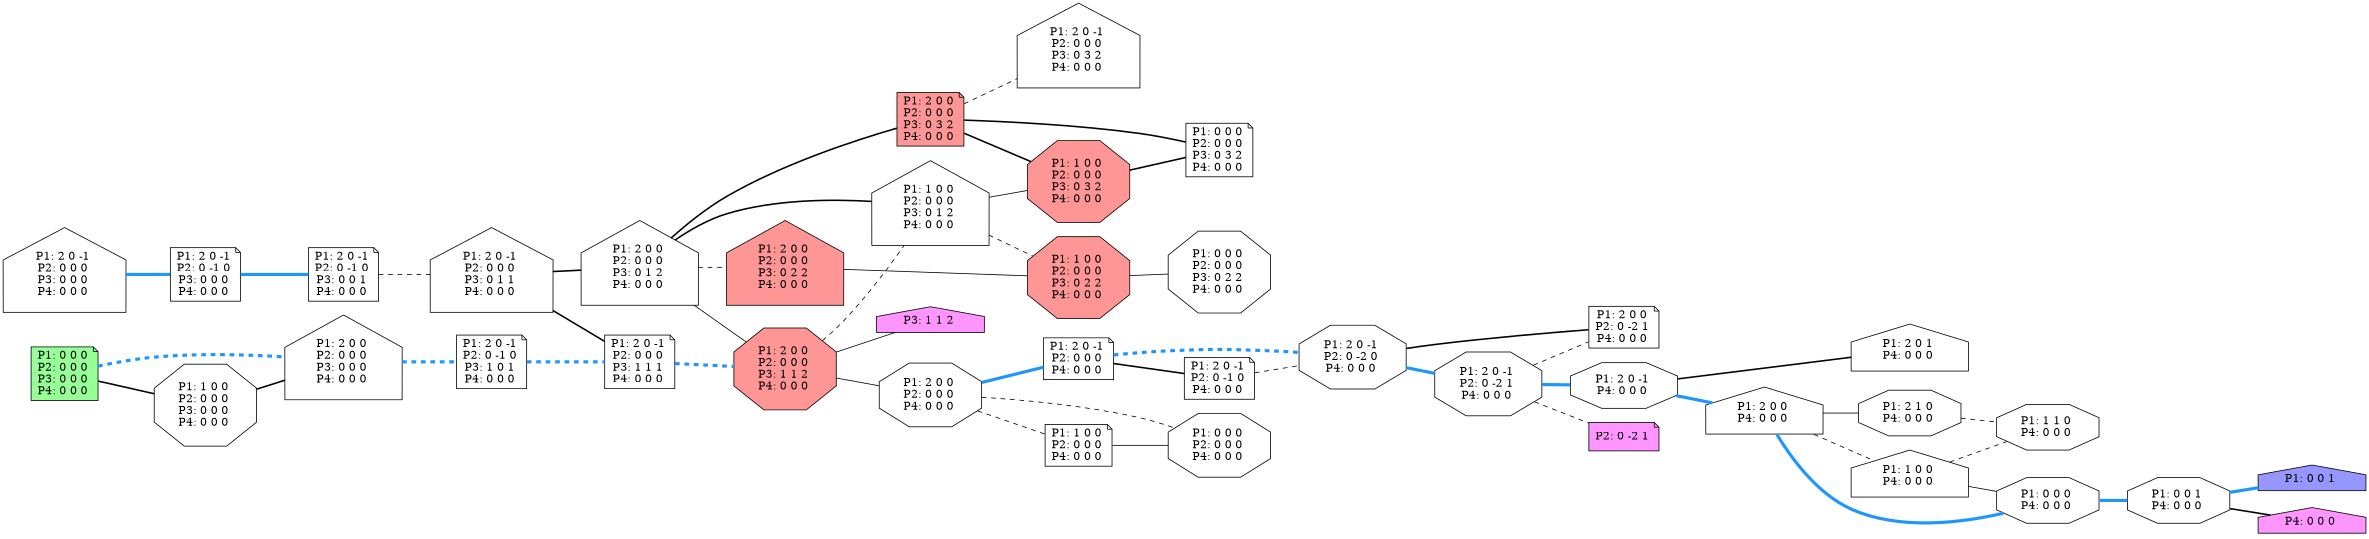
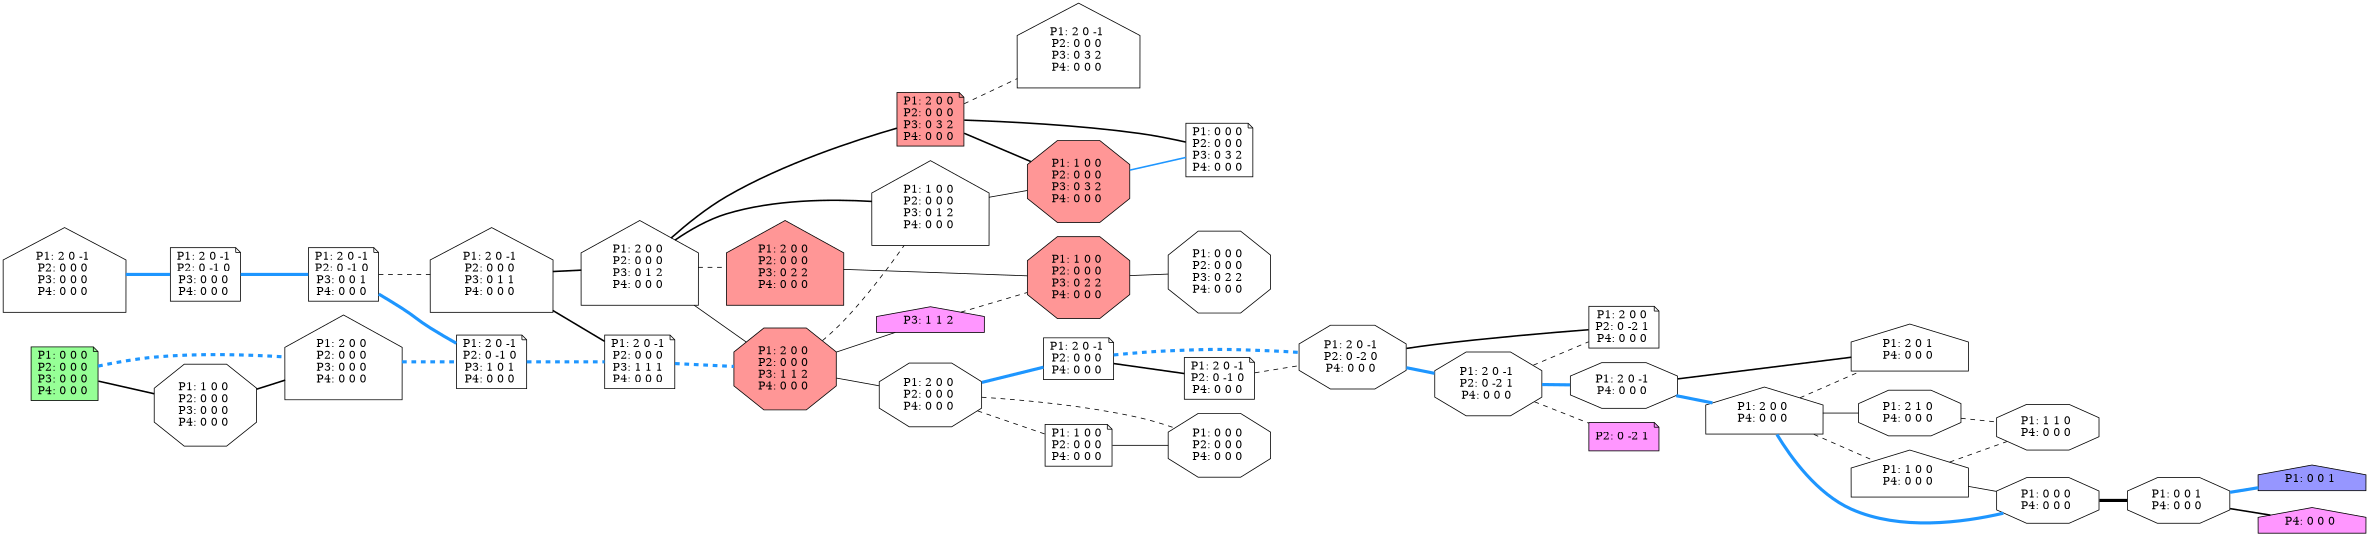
edge "P1: 0 0 0 P2: 0 0 0 P3: 0 3 2 P4: 0 0 0" -- "P1: 1 0 0 P2: 0 0 0 P3: 0 3 2 P4: 0 0 0": color black -> #1e96ff
edge "P1: 1 0 0 P2: 0 0 0 P3: 0 1 2 P4: 0 0 0" -- "P1: 1 0 0 P2: 0 0 0 P3: 0 2 2 P4: 0 0 0": now "P3: 1 1 2" -- "P1: 1 0 0 P2: 0 0 0 P3: 0 2 2 P4: 0 0 0"
edge "P1: 2 0 -1 P2: 0 -1 0 P3: 0 0 1 P4: 0 0 0" -- "P1: 2 0 -1 P2: 0 -1 0 P3: 1 0 1 P4: 0 0 0": added
edge "P1: 2 0 1 P4: 0 0 0" -- "P1: 2 0 0 P4: 0 0 0": added
edge "P1: 0 0 0 P4: 0 0 0" -- "P1: 0 0 1 P4: 0 0 0": color #1e96ff -> black
